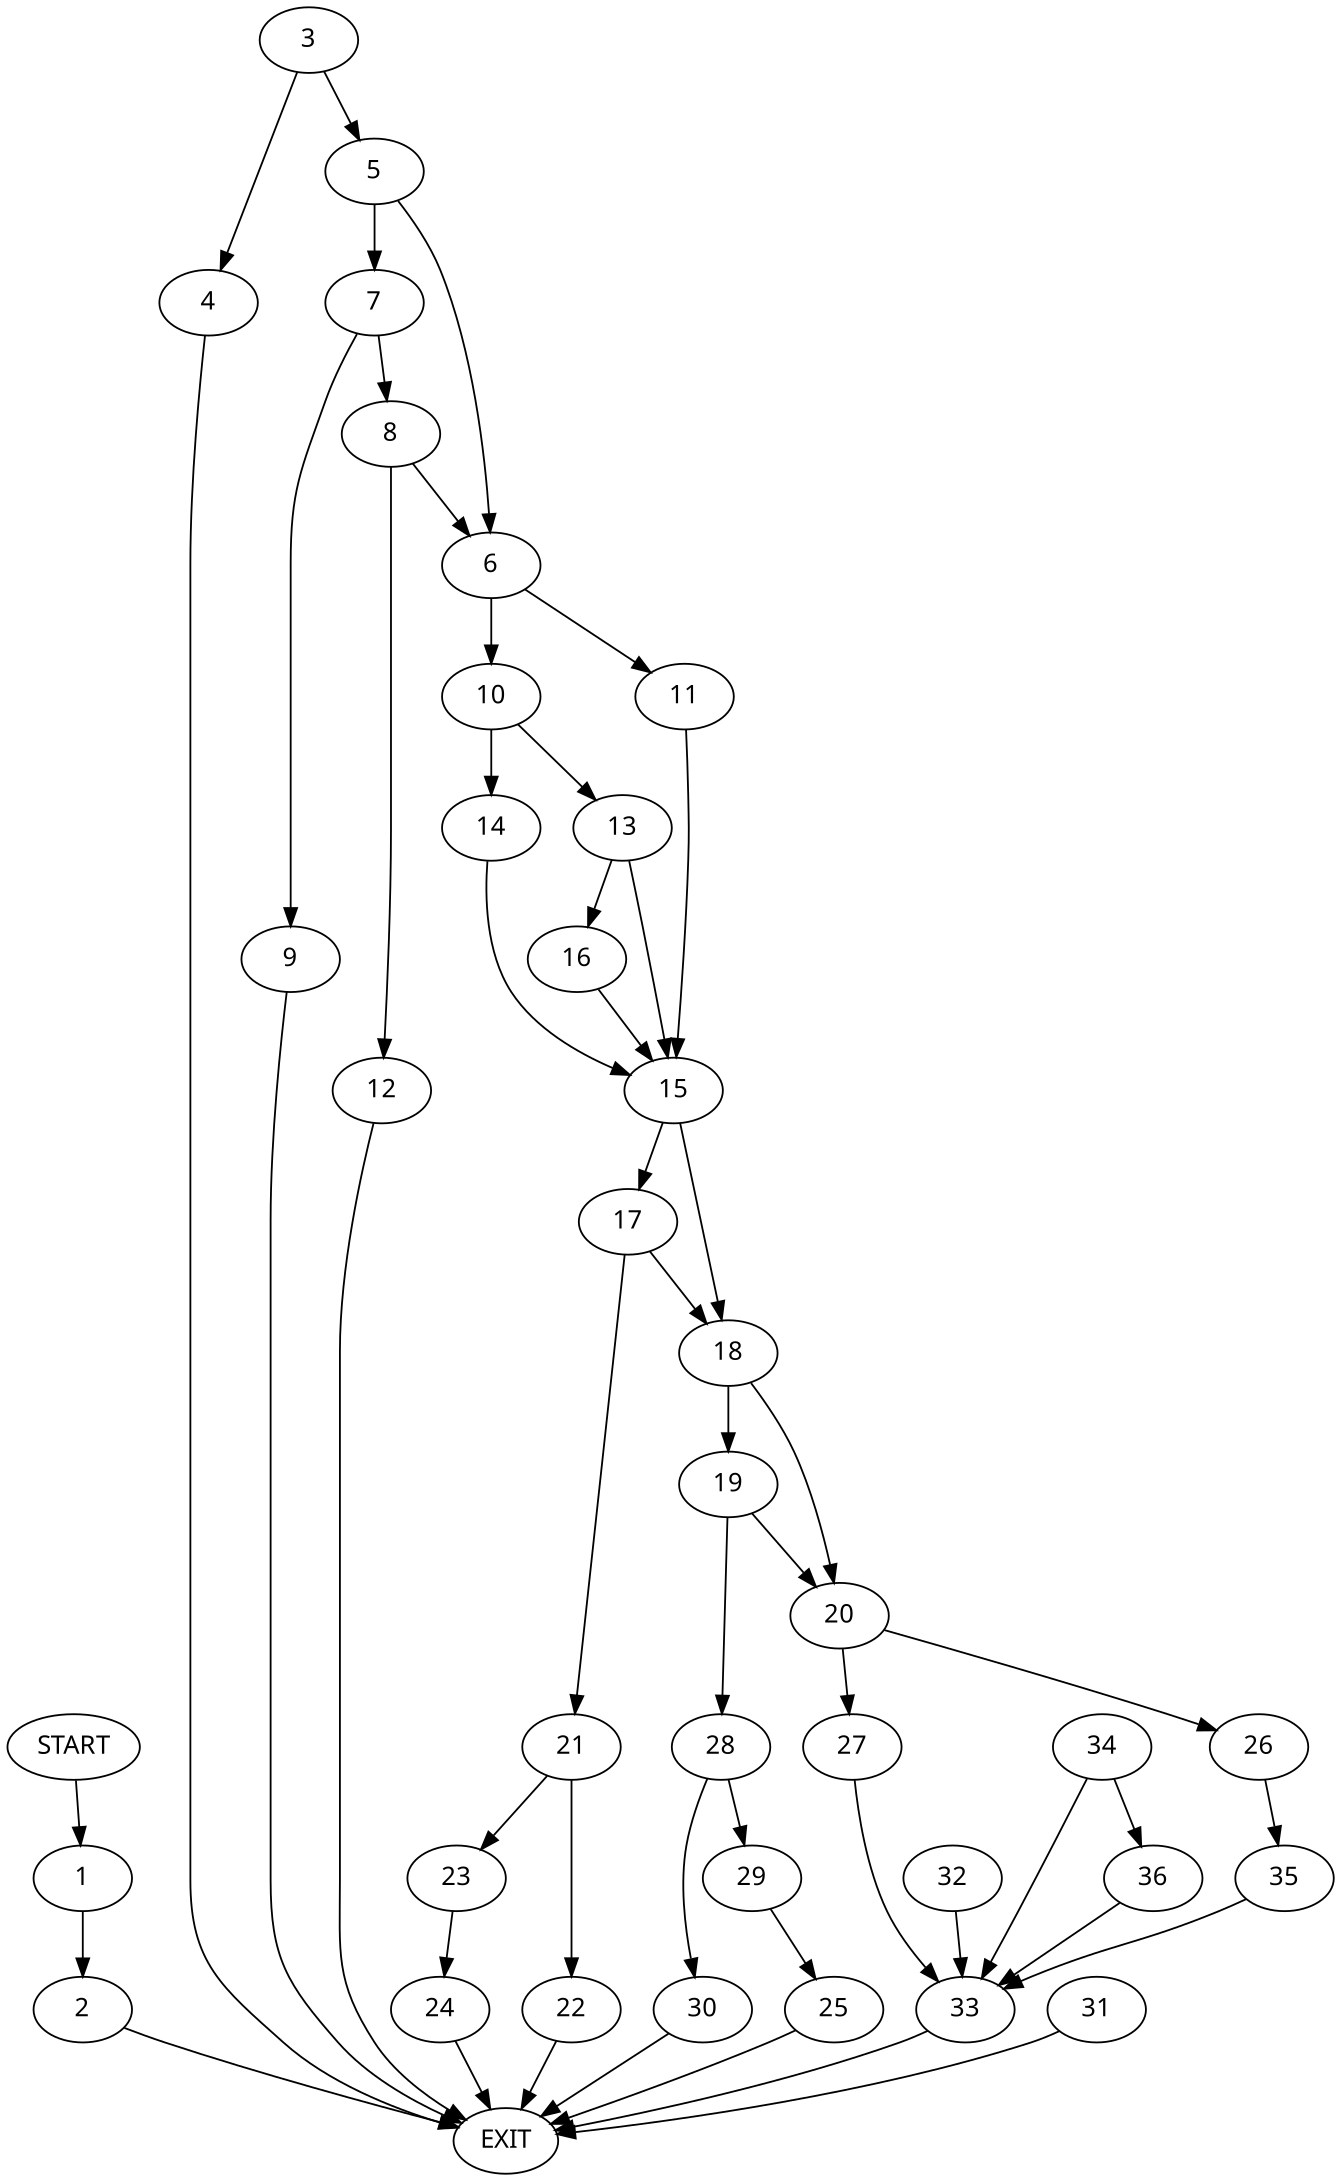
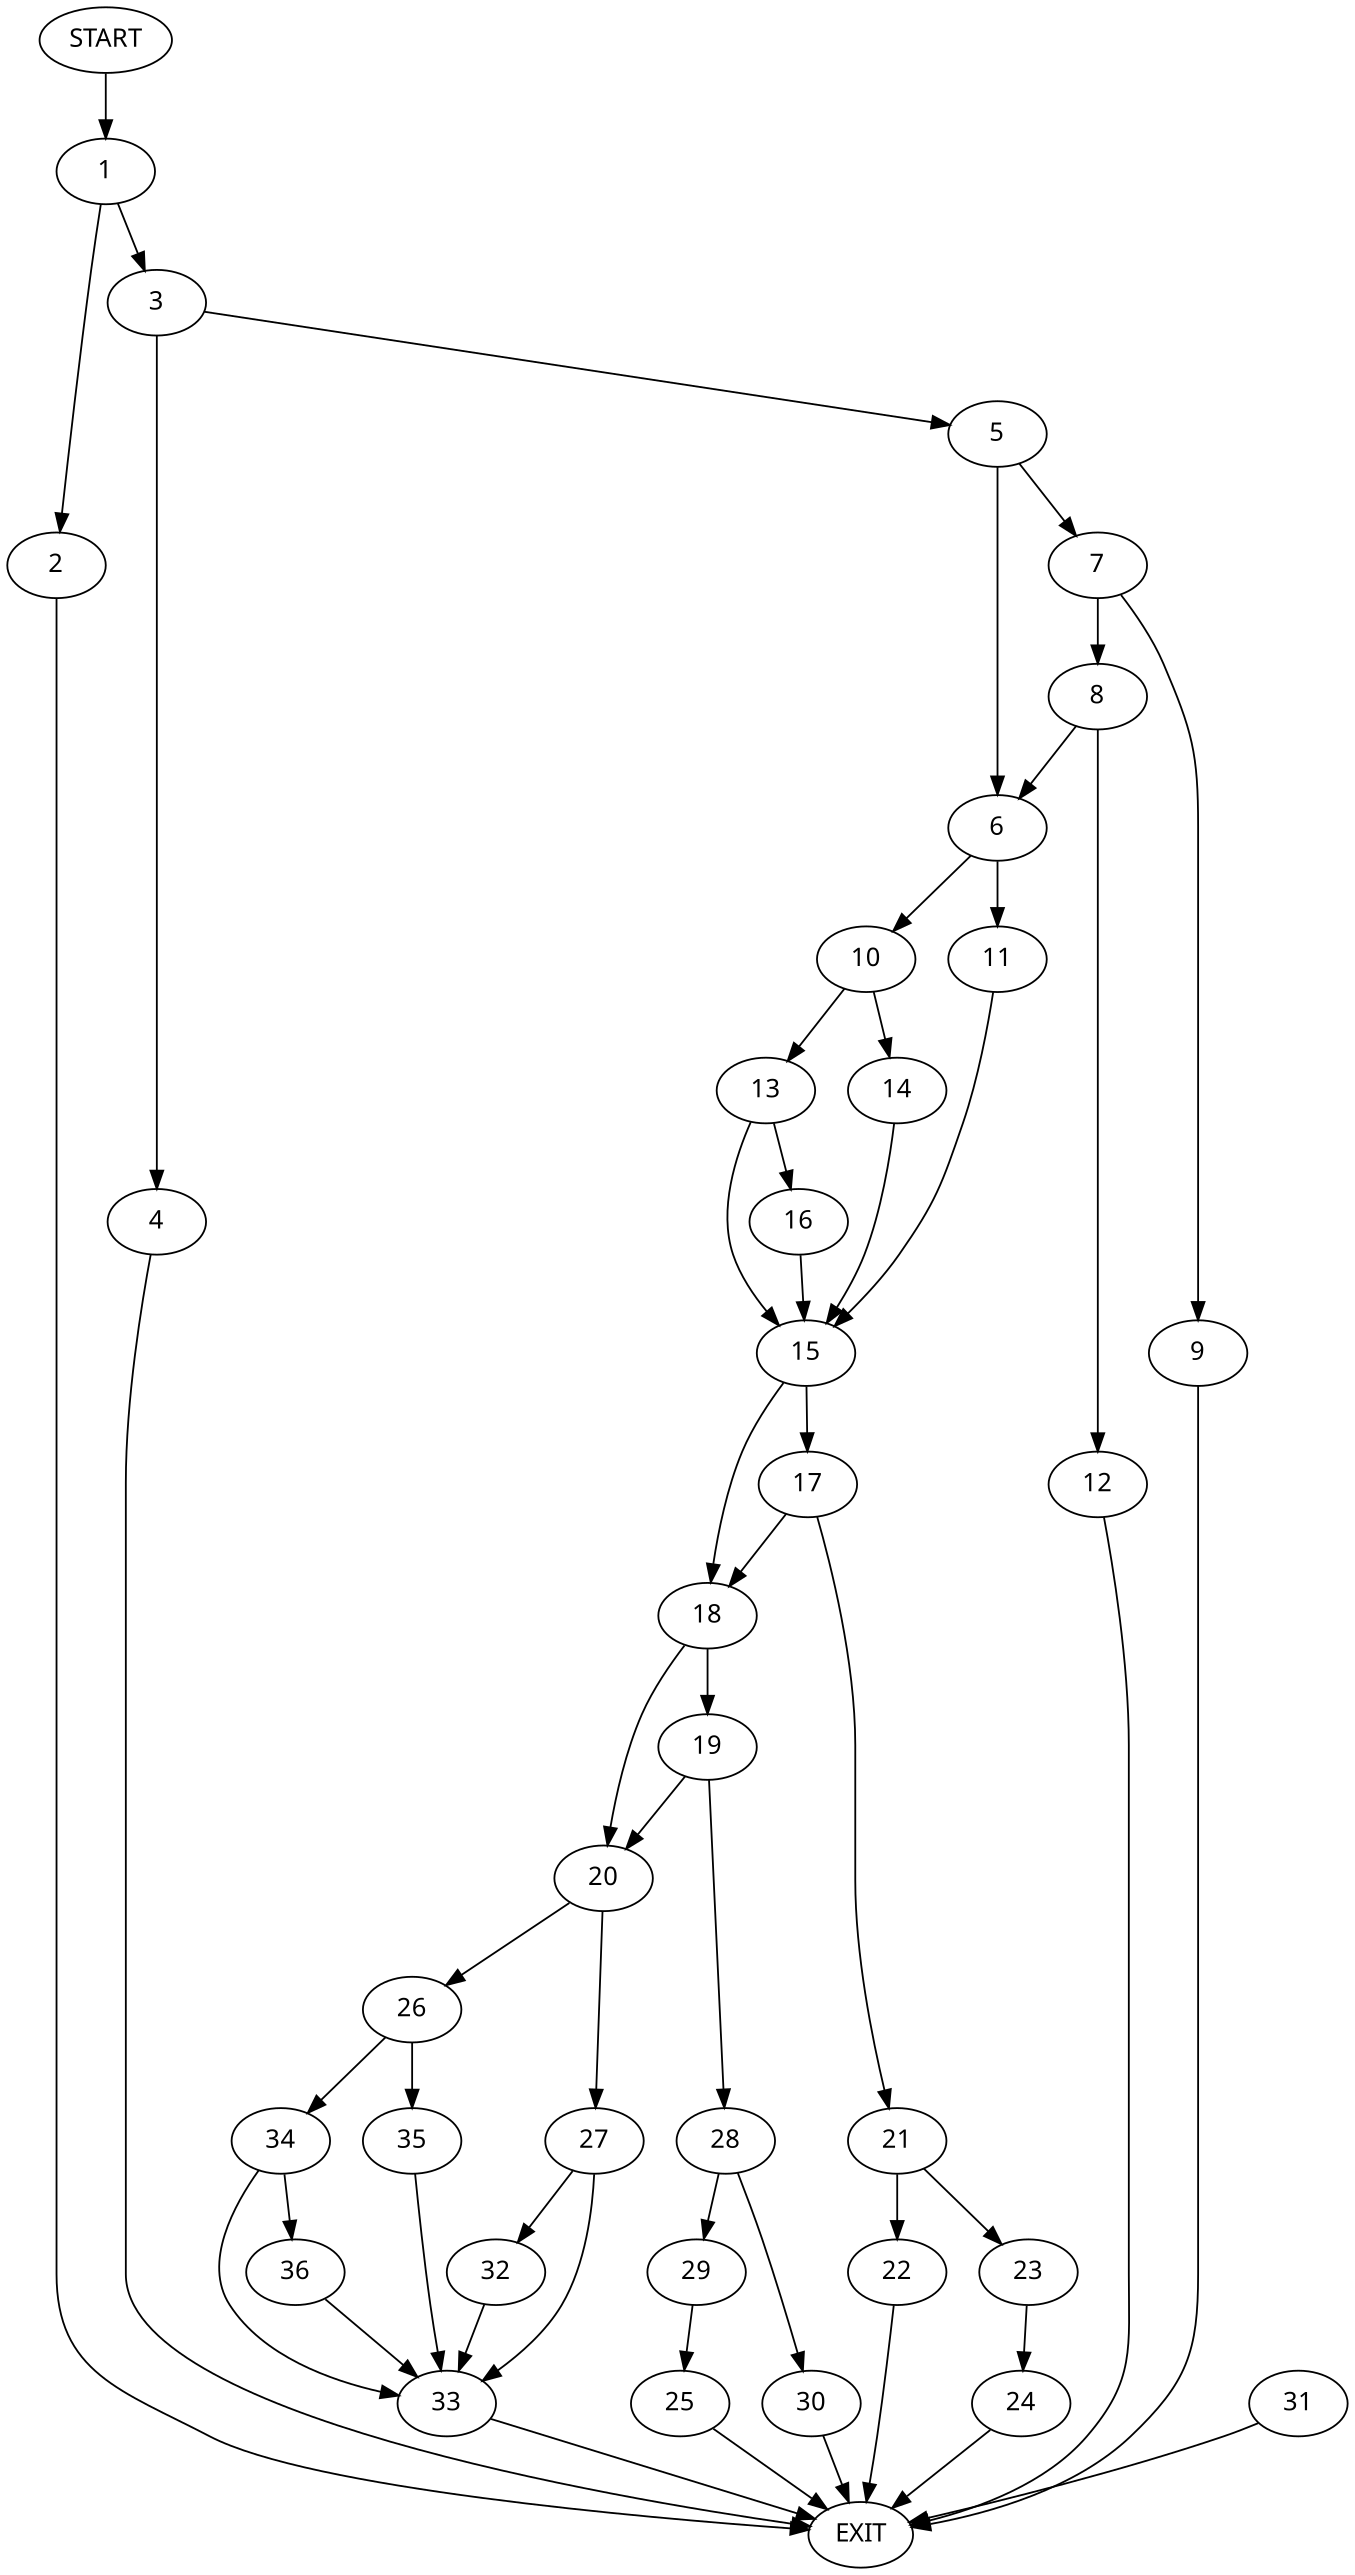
edge "1" -> "3": added
edge "26" -> "34": added
edge "27" -> "32": added
